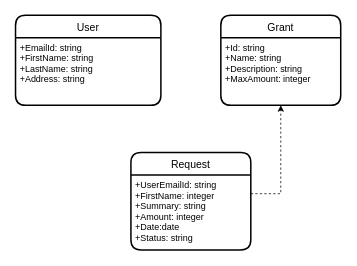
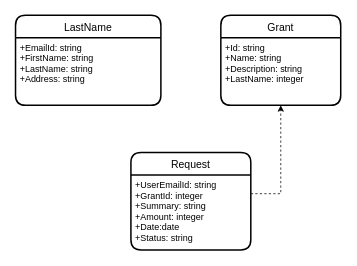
node "User": label "User" -> "LastName"
node "+Id: string +Name: string +Description: string +MaxAmount: integer": label "+Id: string +Name: string +Description: string +MaxAmount: integer" -> "+Id: string +Name: string +Description: string +LastName: integer"
node "+UserEmailId: string +FirstName: integer +Summary: string +Amount: integer +Date:date +Status: string": label "+UserEmailId: string +FirstName: integer +Summary: string +Amount: integer +Date:date +Status: string" -> "+UserEmailId: string +GrantId: integer +Summary: string +Amount: integer +Date:date +Status: string"
